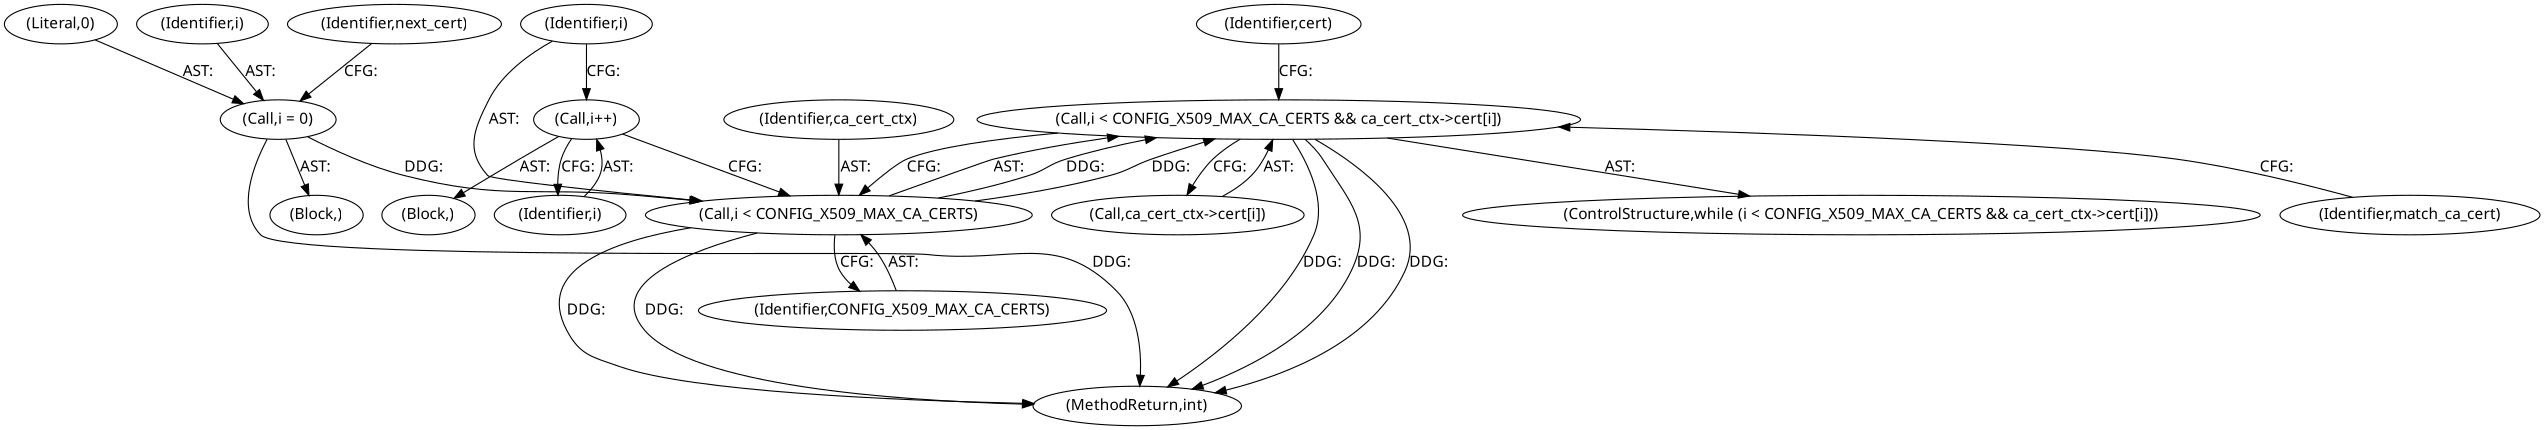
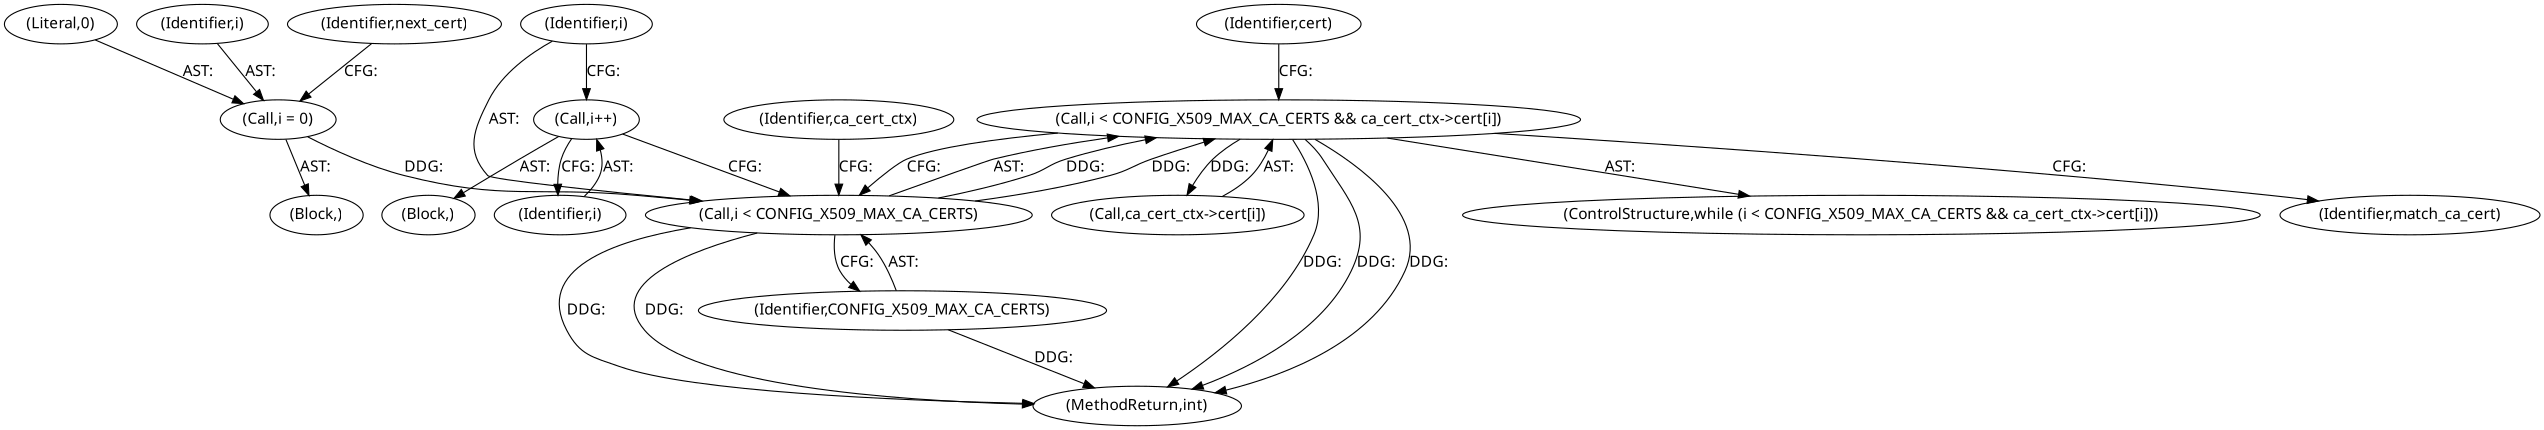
edge "(Identifier,match_ca_cert)" -> "(Call,i < CONFIG_X509_MAX_CA_CERTS && ca_cert_ctx->cert[i])": reversed
edge "(Identifier,ca_cert_ctx)" -> "(Call,i < CONFIG_X509_MAX_CA_CERTS)": label "AST: " -> "CFG: "
edge "(Call,i < CONFIG_X509_MAX_CA_CERTS && ca_cert_ctx->cert[i])" -> "(Call,ca_cert_ctx->cert[i])": label "CFG: " -> "DDG: "
edge "(Call,i = 0)" -> "(MethodReturn,int)": now "(Identifier,CONFIG_X509_MAX_CA_CERTS)" -> "(MethodReturn,int)"
